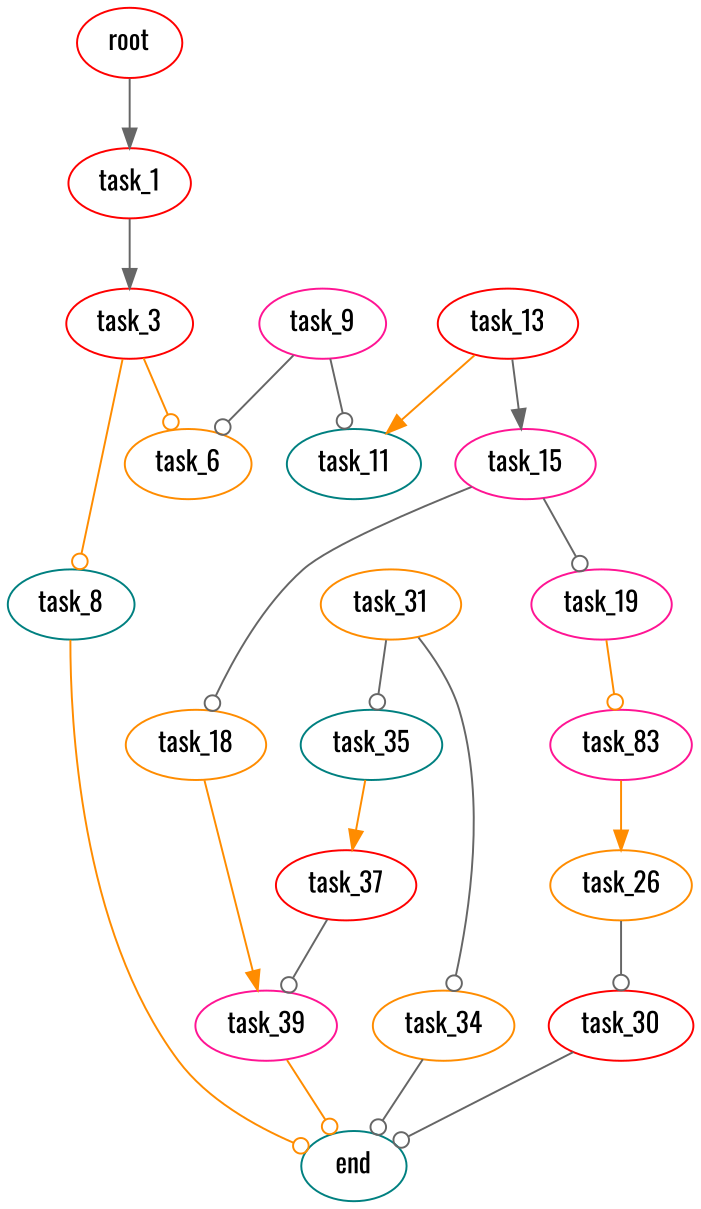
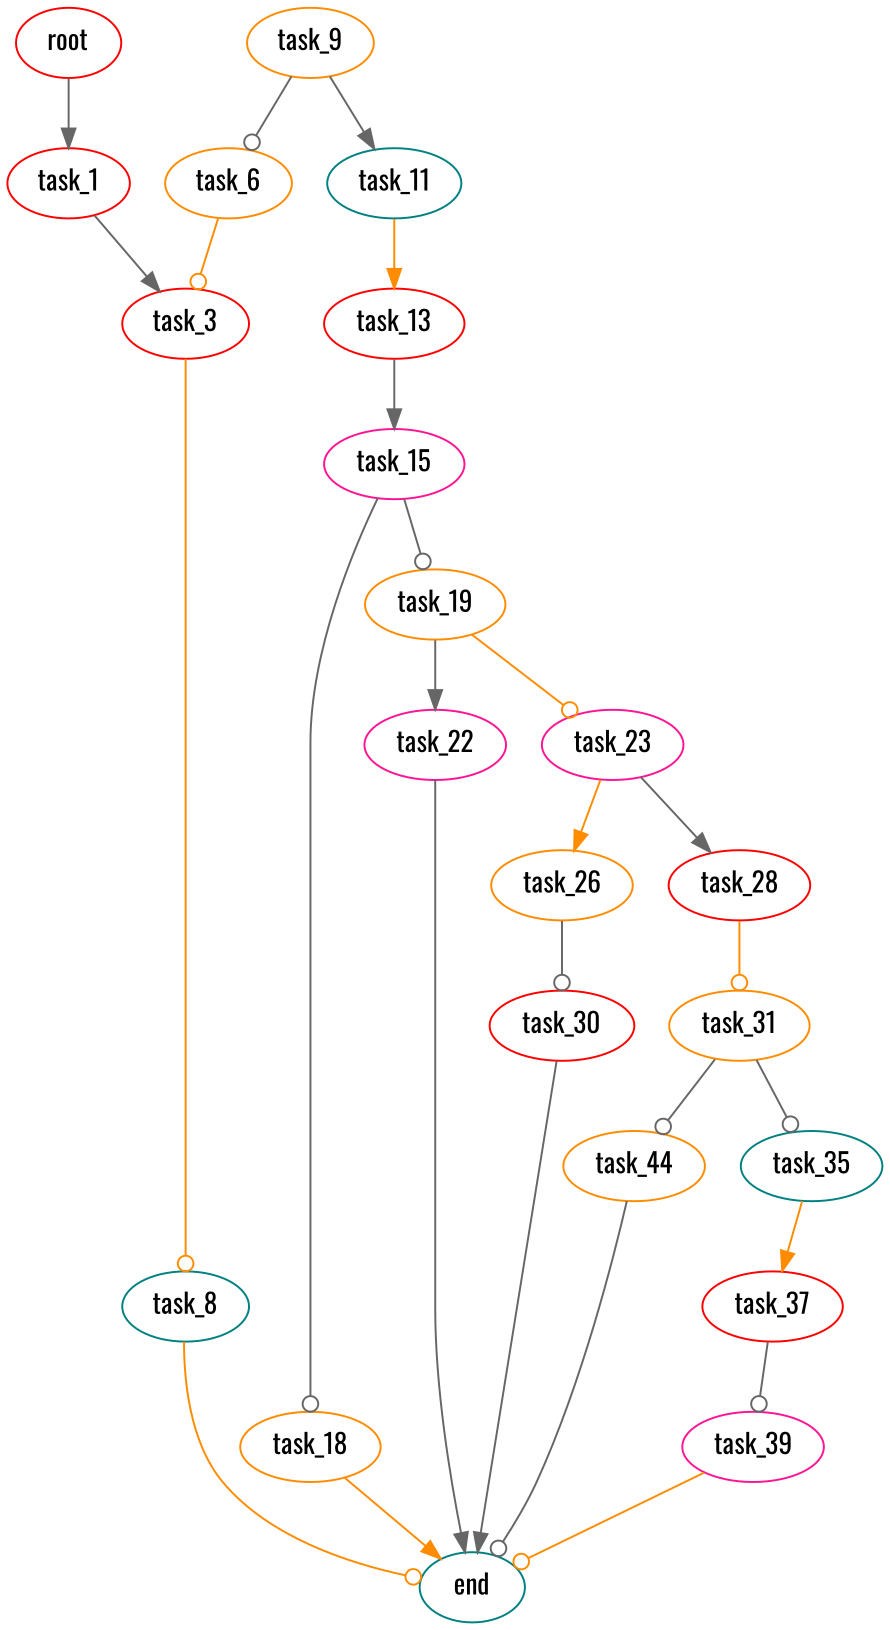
node "task_9": color deeppink -> darkorange
edge "task_3" -> "task_6": reversed
edge "task_9" -> "task_11": arrowhead odot -> normal
edge "task_13" -> "task_11": reversed
node "task_19": color deeppink -> darkorange
node "task_22": added
node "task_83": label "task_83" -> "task_23"
edge "task_18" -> "task_39": now "task_18" -> "end"
node "task_28": added
node "task_34": label "task_34" -> "task_44"
edge "task_30" -> "end": arrowhead odot -> normal
